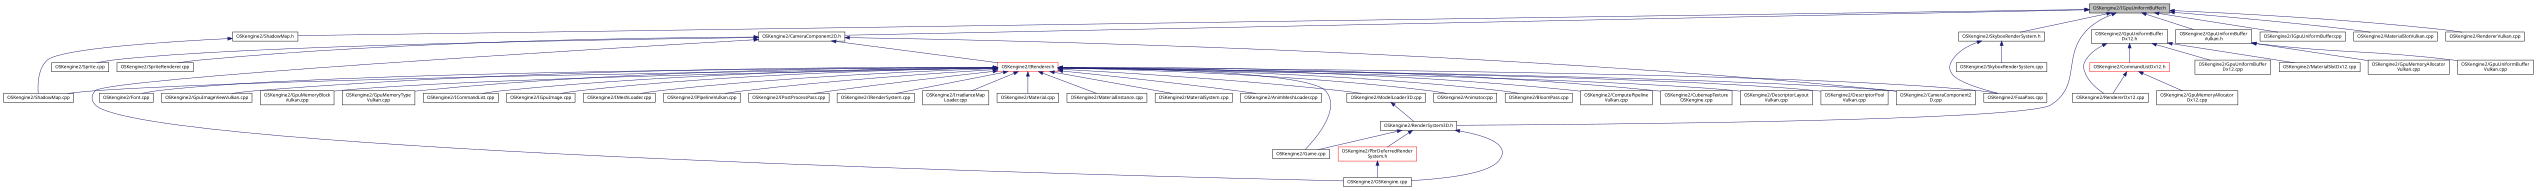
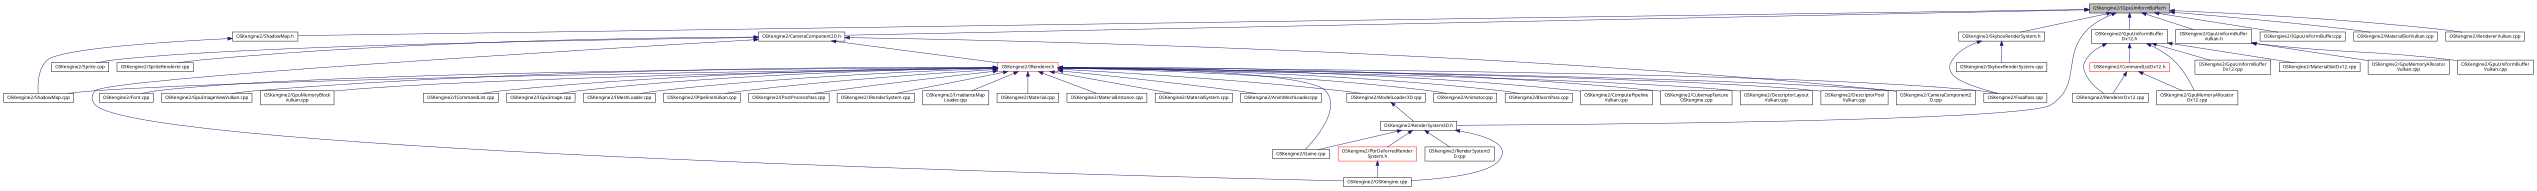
edge "OSKengine2/GpuUniformBuffer Dx12.h" -> "OSKengine2/IGpuUniformBuffer.h": added
edge "OSKengine2/GpuMemoryAllocator Dx12.cpp" -> "OSKengine2/GpuUniformBuffer Dx12.h": added
node "OSKengine2/GpuMemoryType Vulkan.cpp": removed
node "OSKengine2/RenderSystem3 D.cpp": added
